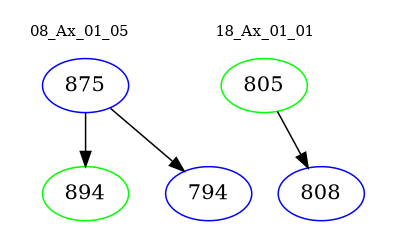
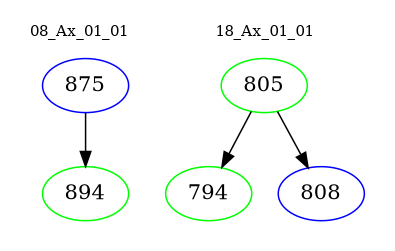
cluster "08_Ax_01_05": label "08_Ax_01_05" -> "08_Ax_01_01"
edge "875" -> "794": now "805" -> "794"
node "794": color blue -> green
